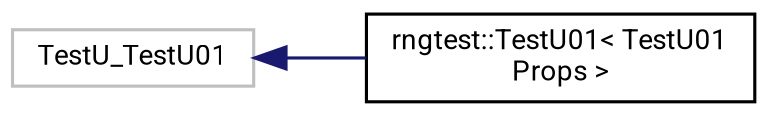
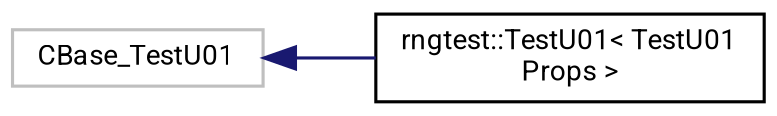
node "TestU_TestU01": label "TestU_TestU01" -> "CBase_TestU01"
